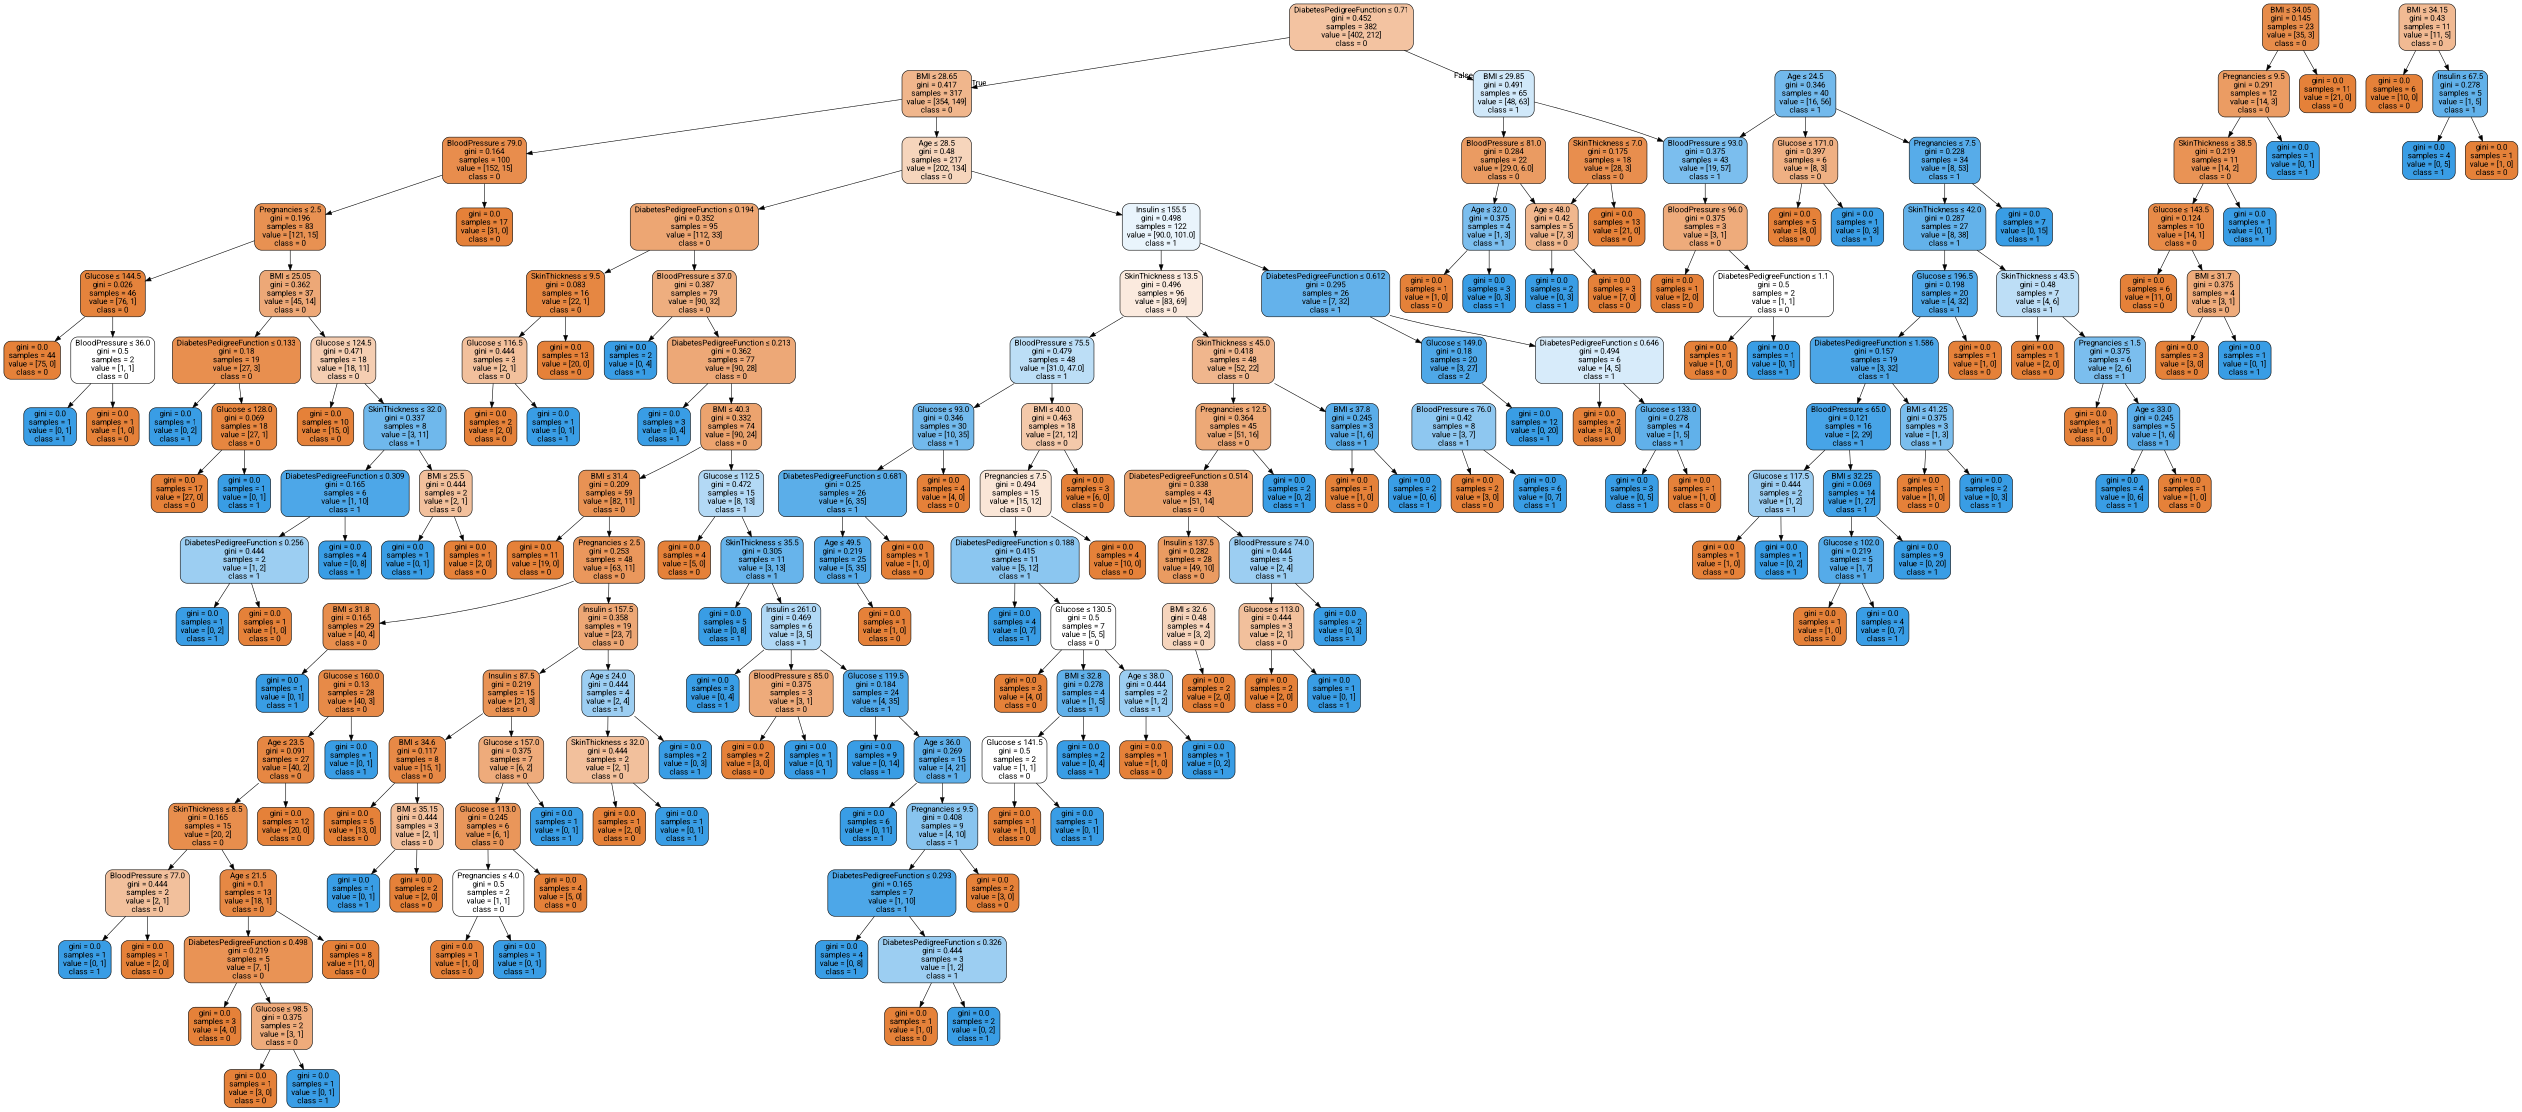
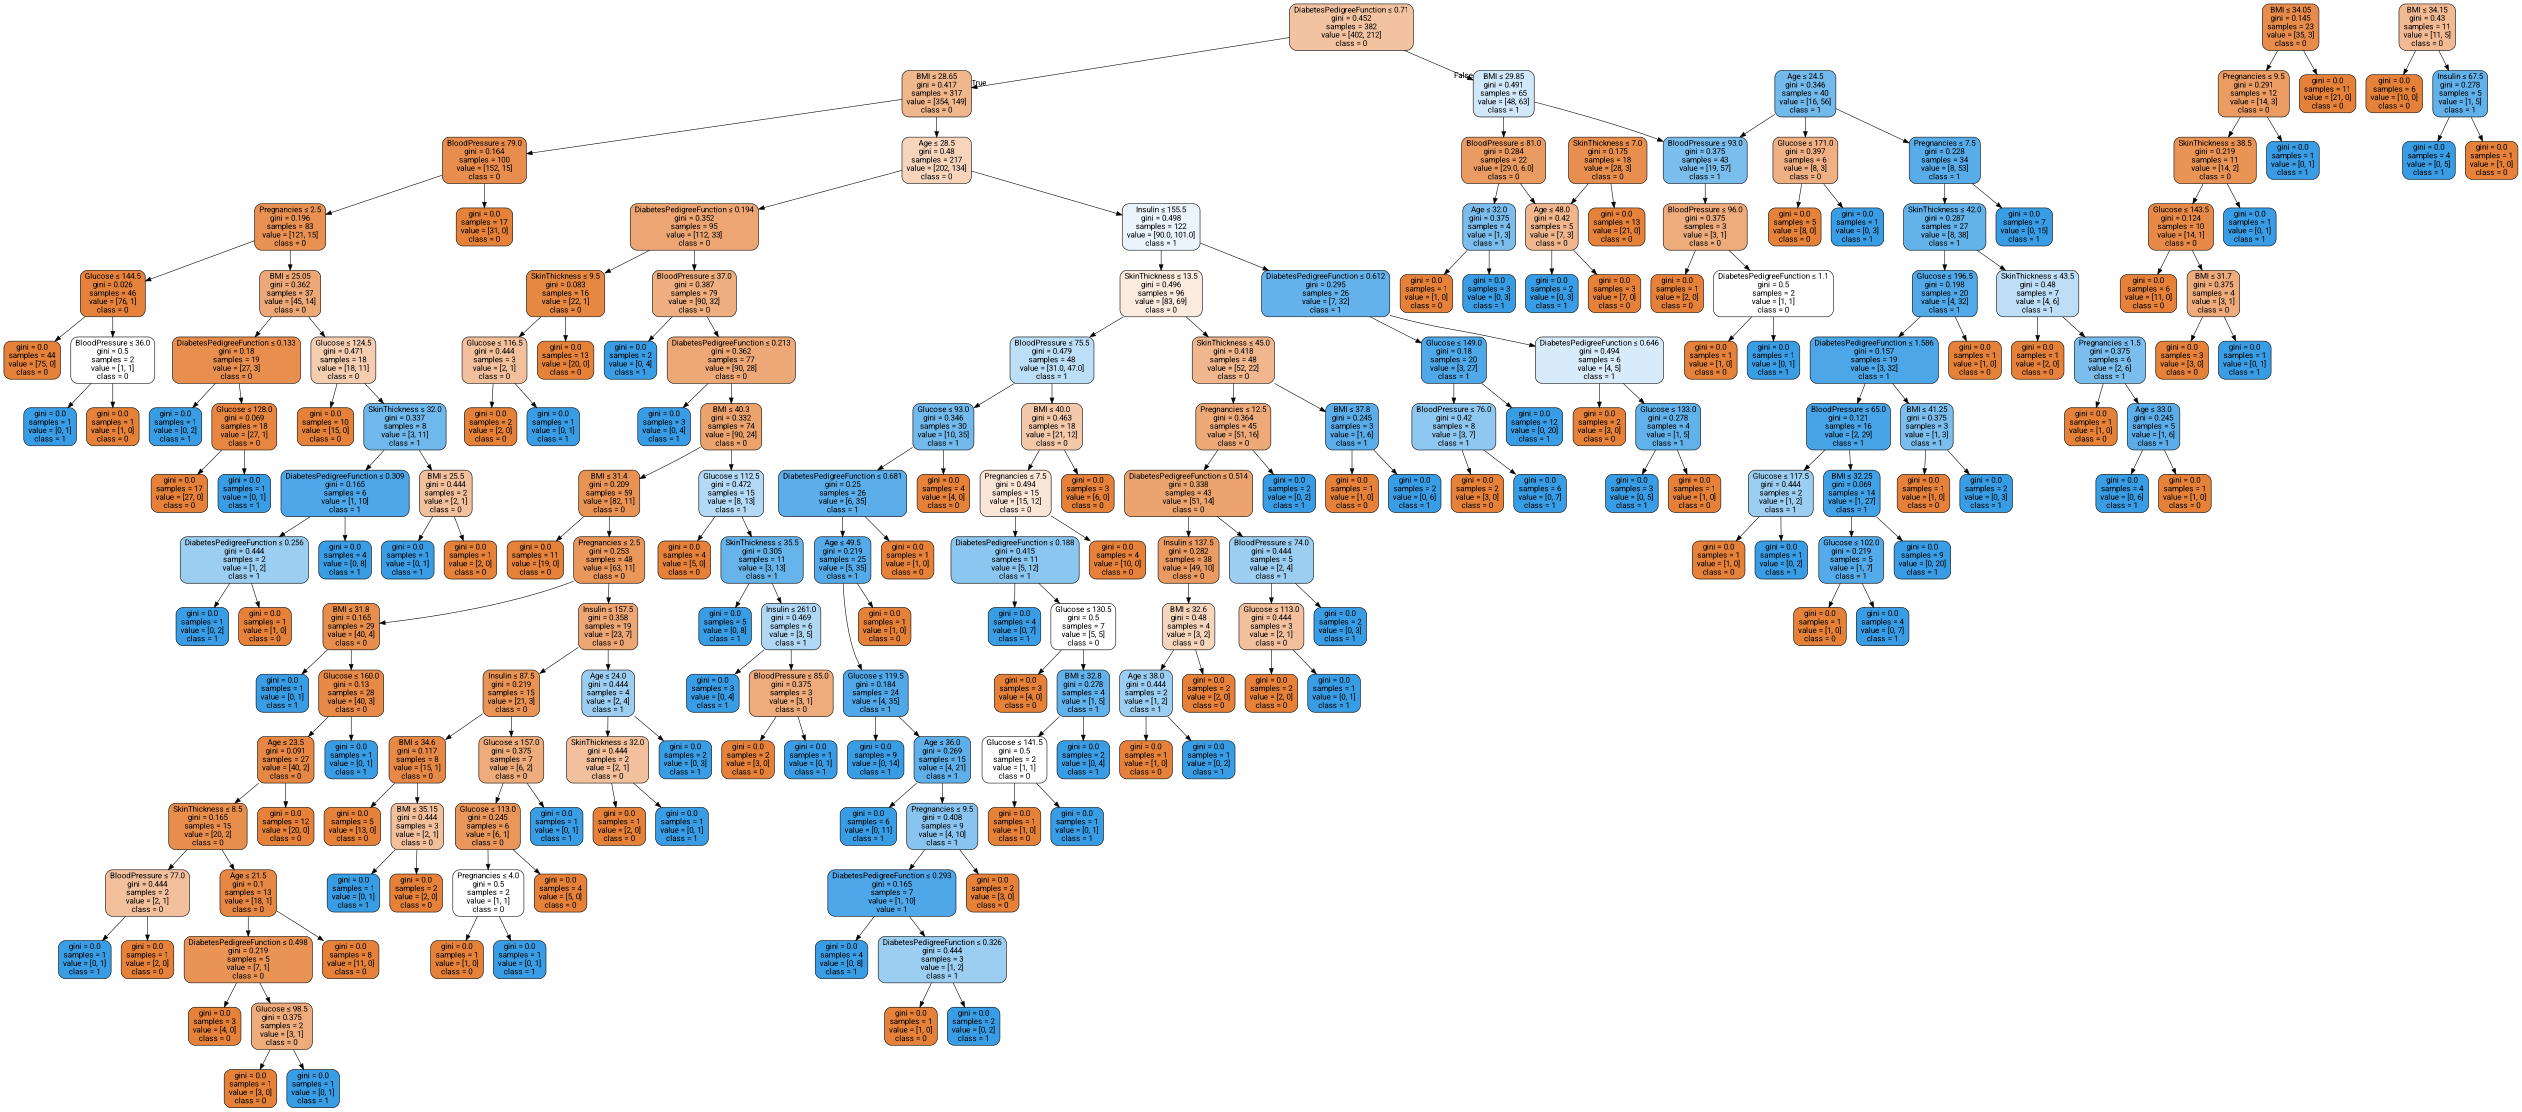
node "Glucose ≤ 149.0": text "class = 2" -> "class = 1"
edge "Glucose ≤ 149.0" -> "BloodPressure ≤ 76.0": added
node "Insulin ≤ 137.5": text "samples = 28" -> "samples = 38"
edge "Insulin ≤ 137.5" -> "BMI ≤ 32.6": added
edge "BMI ≤ 31.8" -> "Glucose ≤ 160.0": added
edge "Insulin ≤ 261.0" -> "Glucose ≤ 119.5": now "Age ≤ 49.5" -> "Glucose ≤ 119.5"
edge "Glucose ≤ 130.5" -> "Age ≤ 38.0": now "BMI ≤ 32.6" -> "Age ≤ 38.0"
node "DiabetesPedigreeFunction ≤ 0.293": text "class = 1" -> "value = 1"
